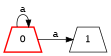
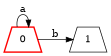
edge "0" -> "1": label "a" -> "b"
